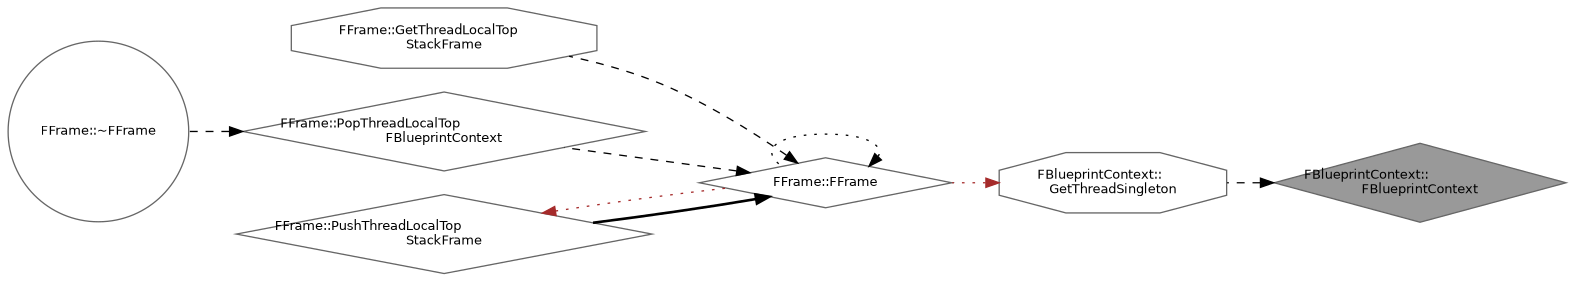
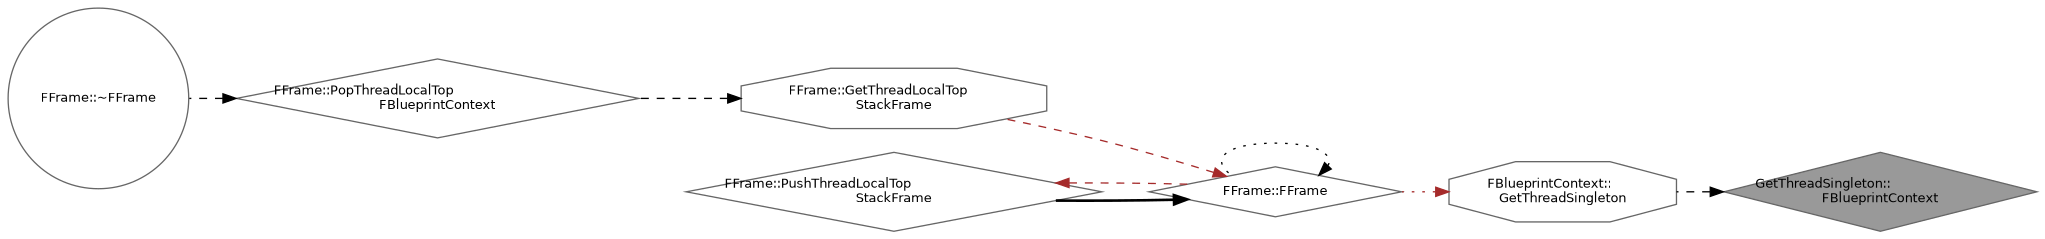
edge "FFrame::GetThreadLocalTop StackFrame" -> "FFrame::FFrame": color black -> brown
edge "FFrame::PopThreadLocalTop FBlueprintContext" -> "FFrame::FFrame": now "FFrame::PopThreadLocalTop FBlueprintContext" -> "FFrame::GetThreadLocalTop StackFrame"
node "FBlueprintContext:: FBlueprintContext": label "FBlueprintContext:: FBlueprintContext" -> "GetThreadSingleton:: FBlueprintContext"
edge "FFrame::FFrame" -> "FFrame::PushThreadLocalTop StackFrame": style dotted -> dashed
